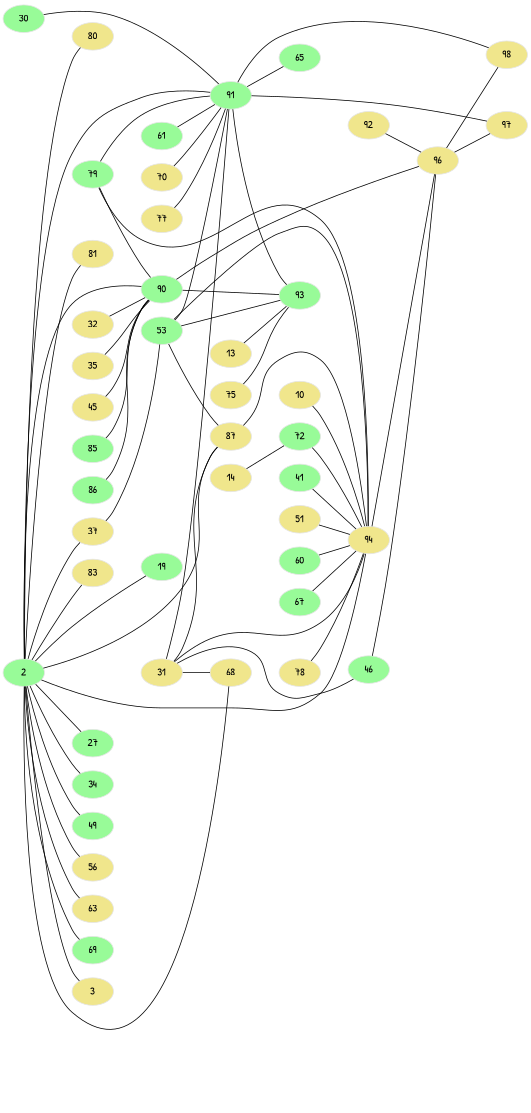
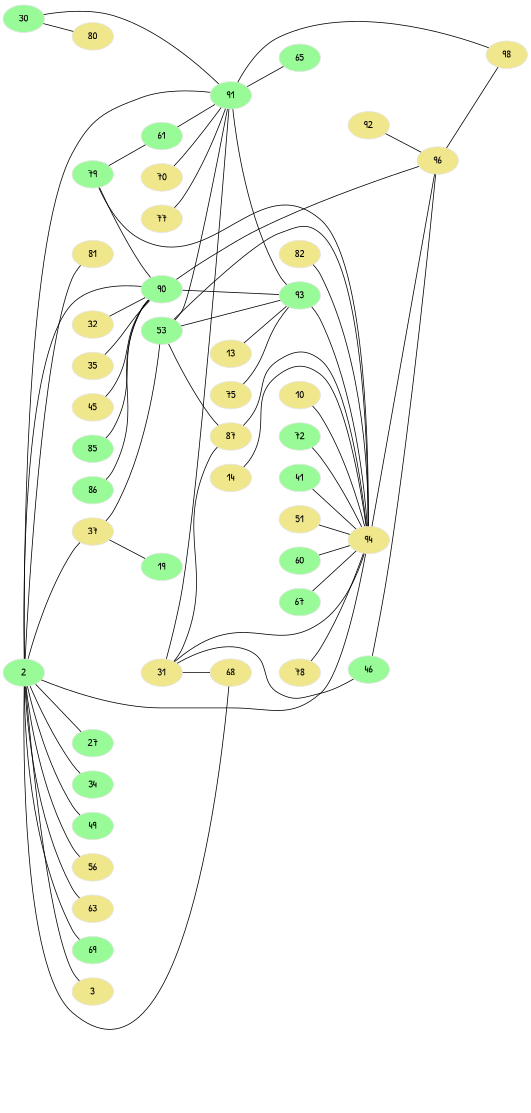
edge "91" -- "79": now "61" -- "79"
node "97": removed
node "82": added
edge "80" -- "2": now "80" -- "30"
edge "93" -- "94": added
edge "72" -- "14": now "94" -- "14"
node "83": removed
edge "87" -- "2": removed
edge "19" -- "2": now "19" -- "37"
